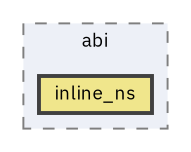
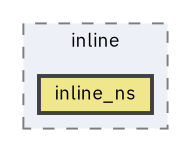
cluster "abi": label "abi" -> "inline"
